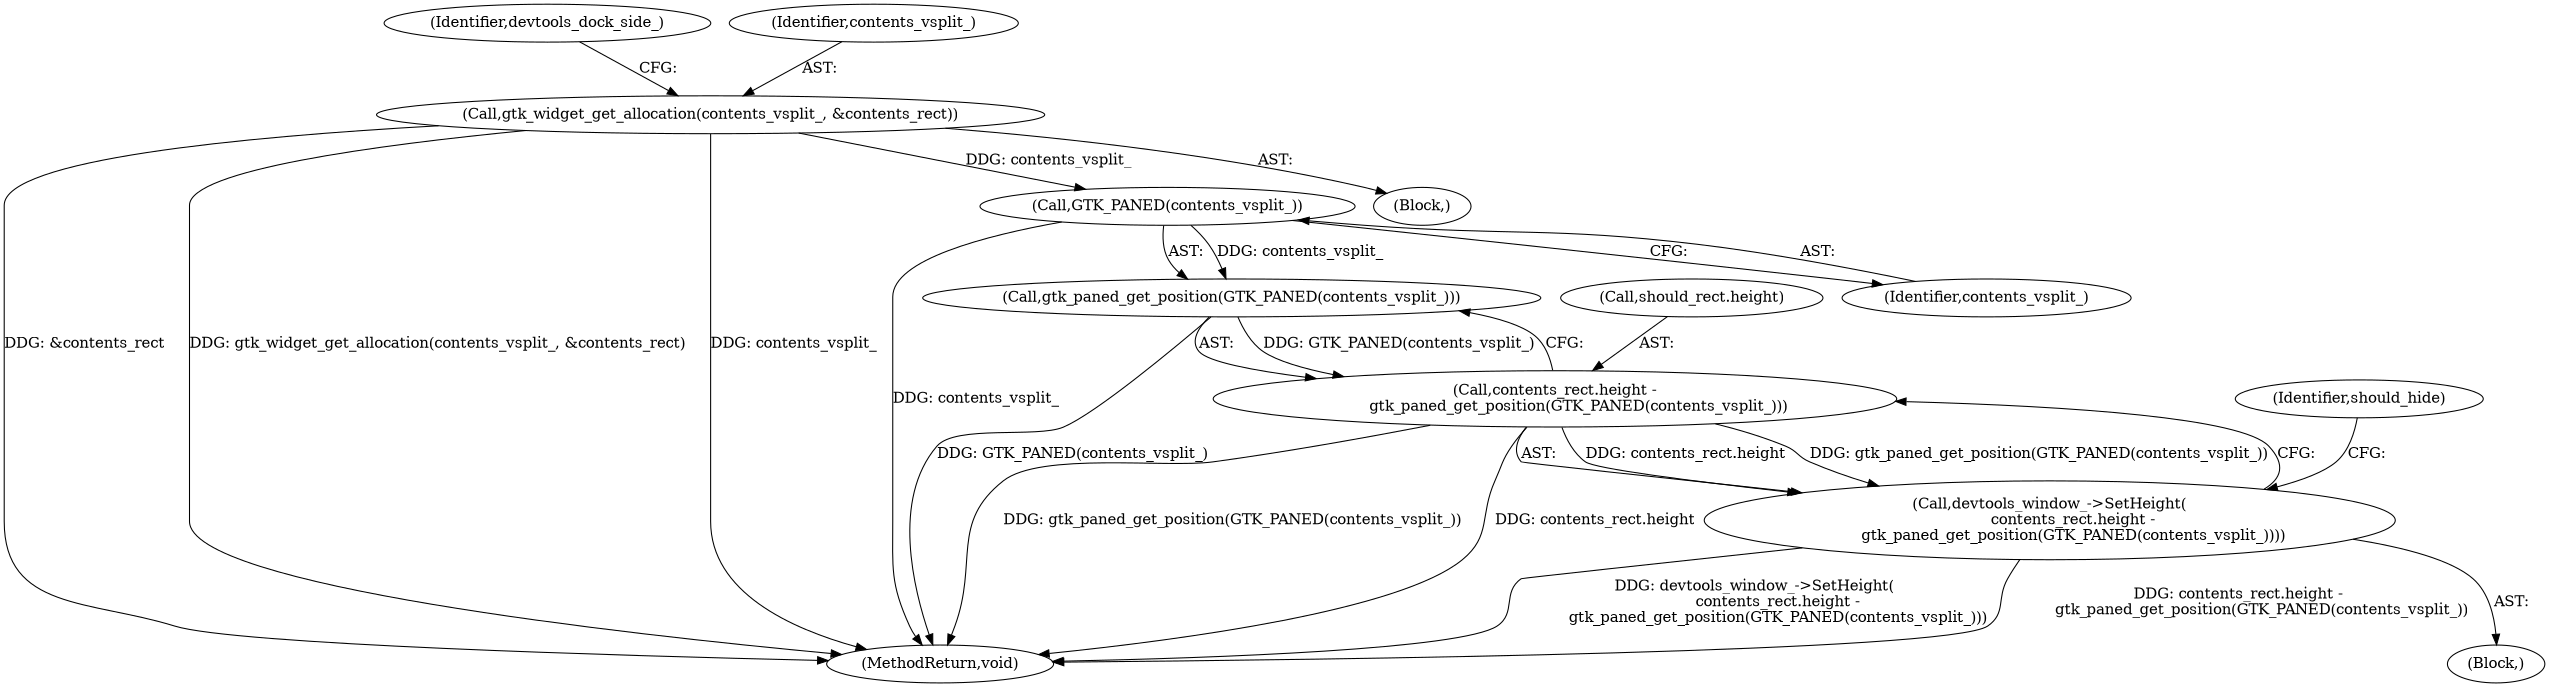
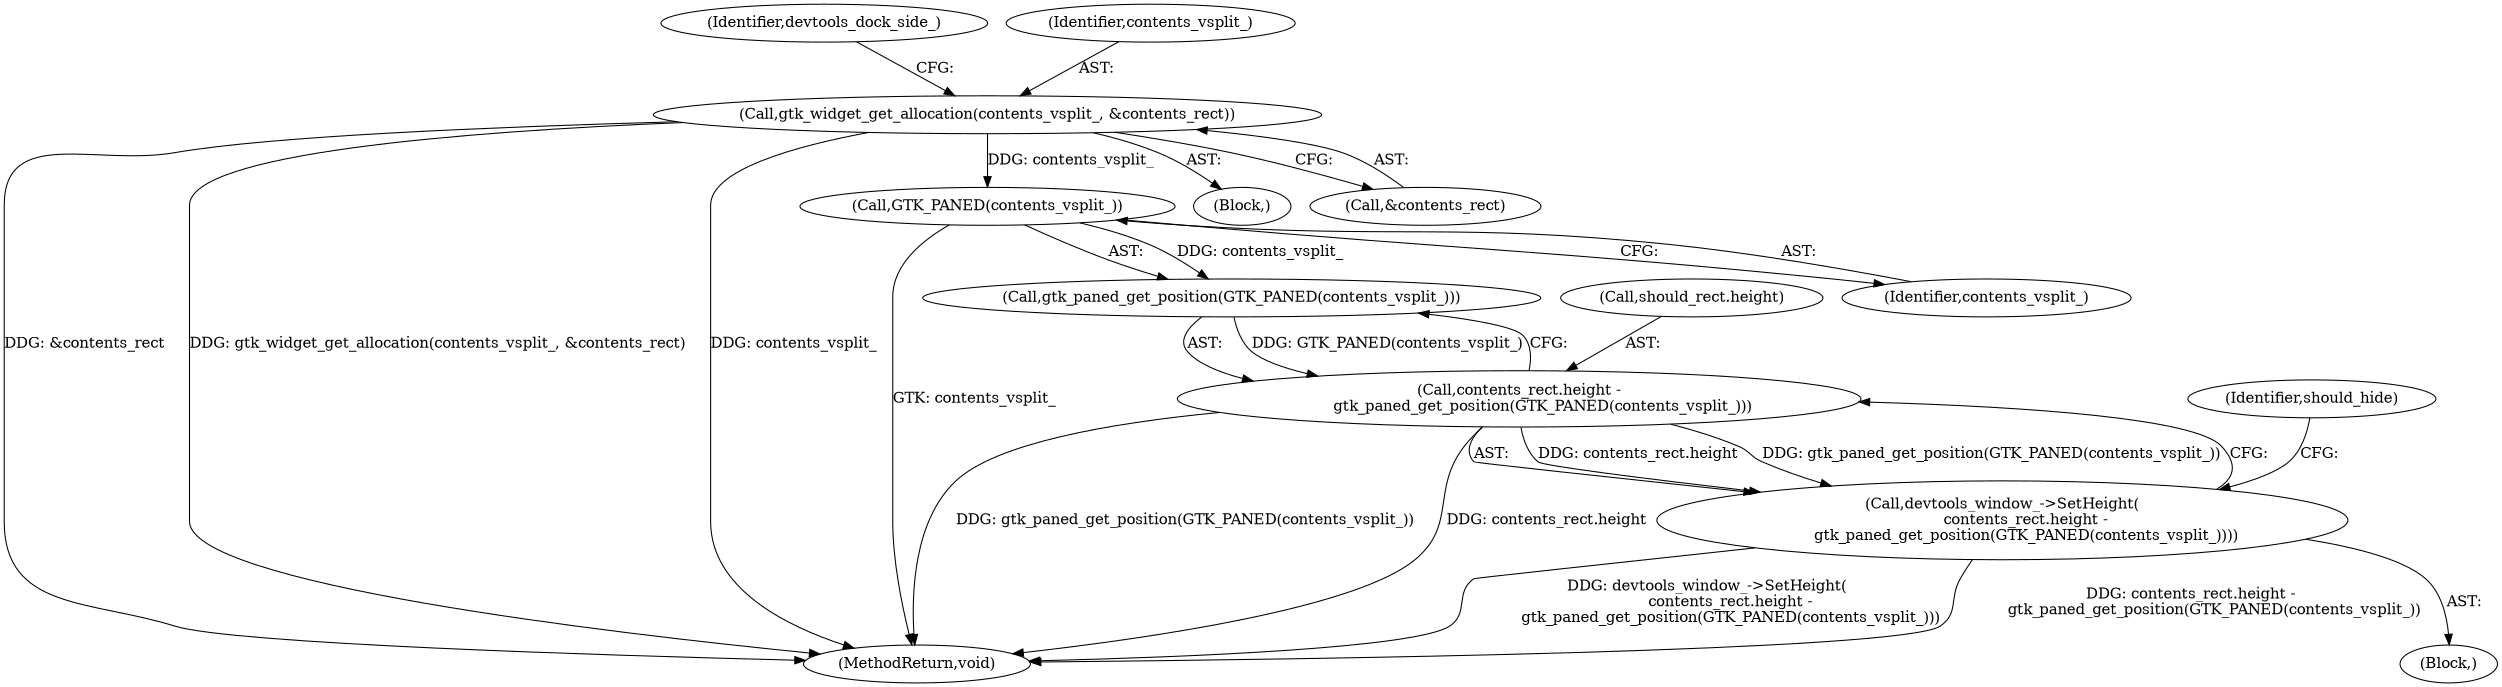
node "(Call,&contents_rect)": added
edge "(Call,GTK_PANED(contents_vsplit_))" -> "(MethodReturn,void)": label "DDG: contents_vsplit_" -> "GTK: contents_vsplit_"
edge "(Call,gtk_paned_get_position(GTK_PANED(contents_vsplit_)))" -> "(MethodReturn,void)": removed, label "DDG: GTK_PANED(contents_vsplit_)"
